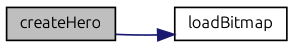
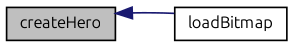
edge "createHero" -> "loadBitmap": reversed
